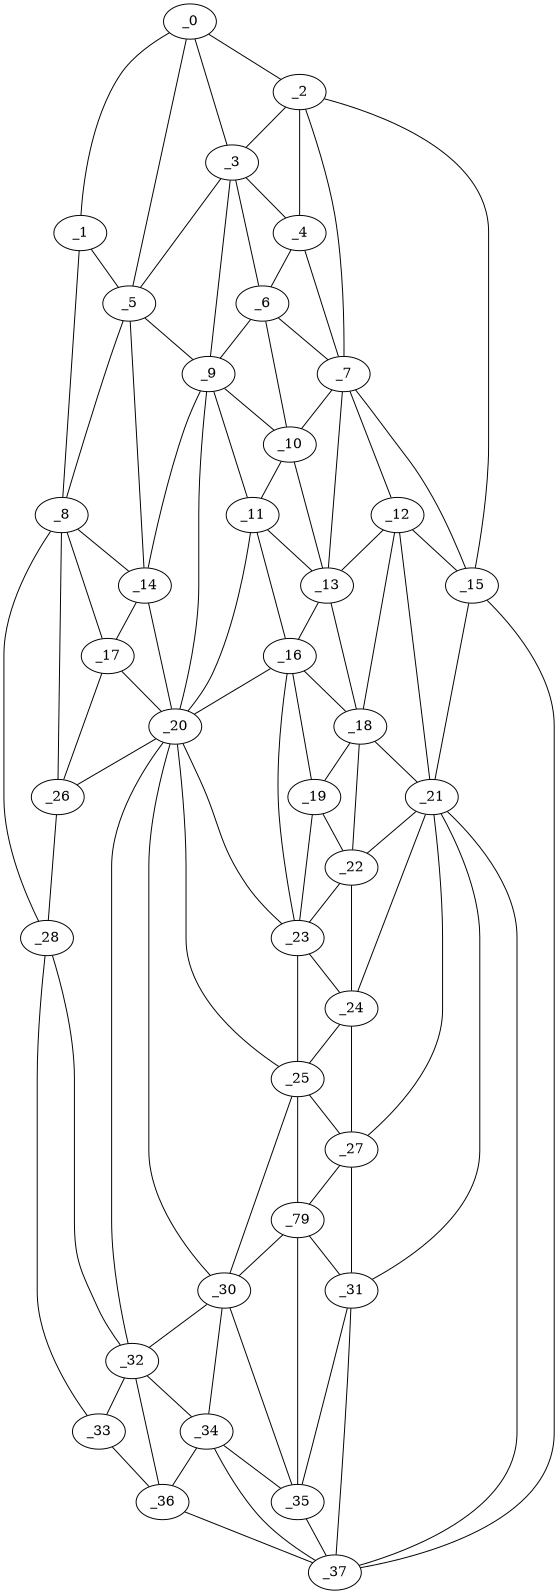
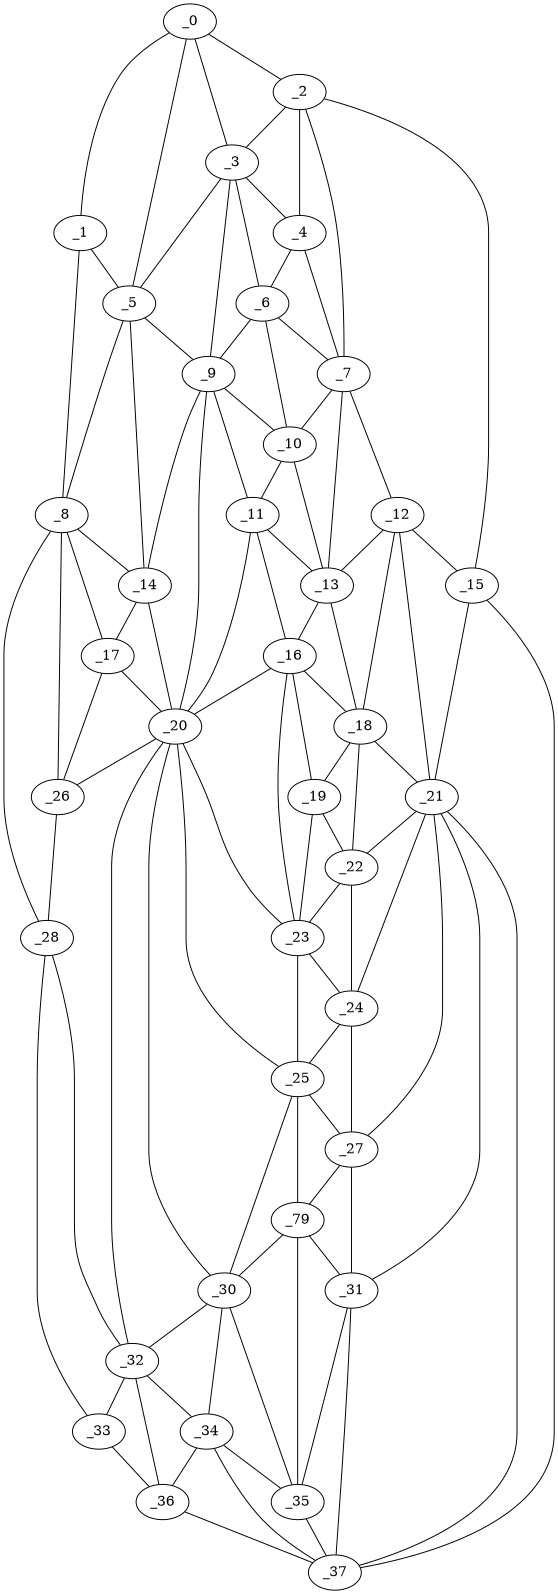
edge "_7" -- "_15": removed
